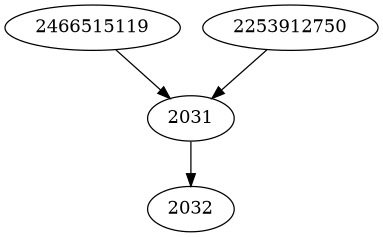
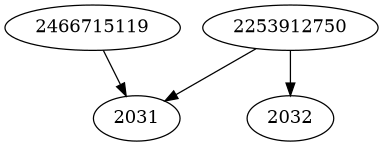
node "2466515119": label "2466515119" -> "2466715119"
edge "2031" -> "2032": now "2253912750" -> "2032"
